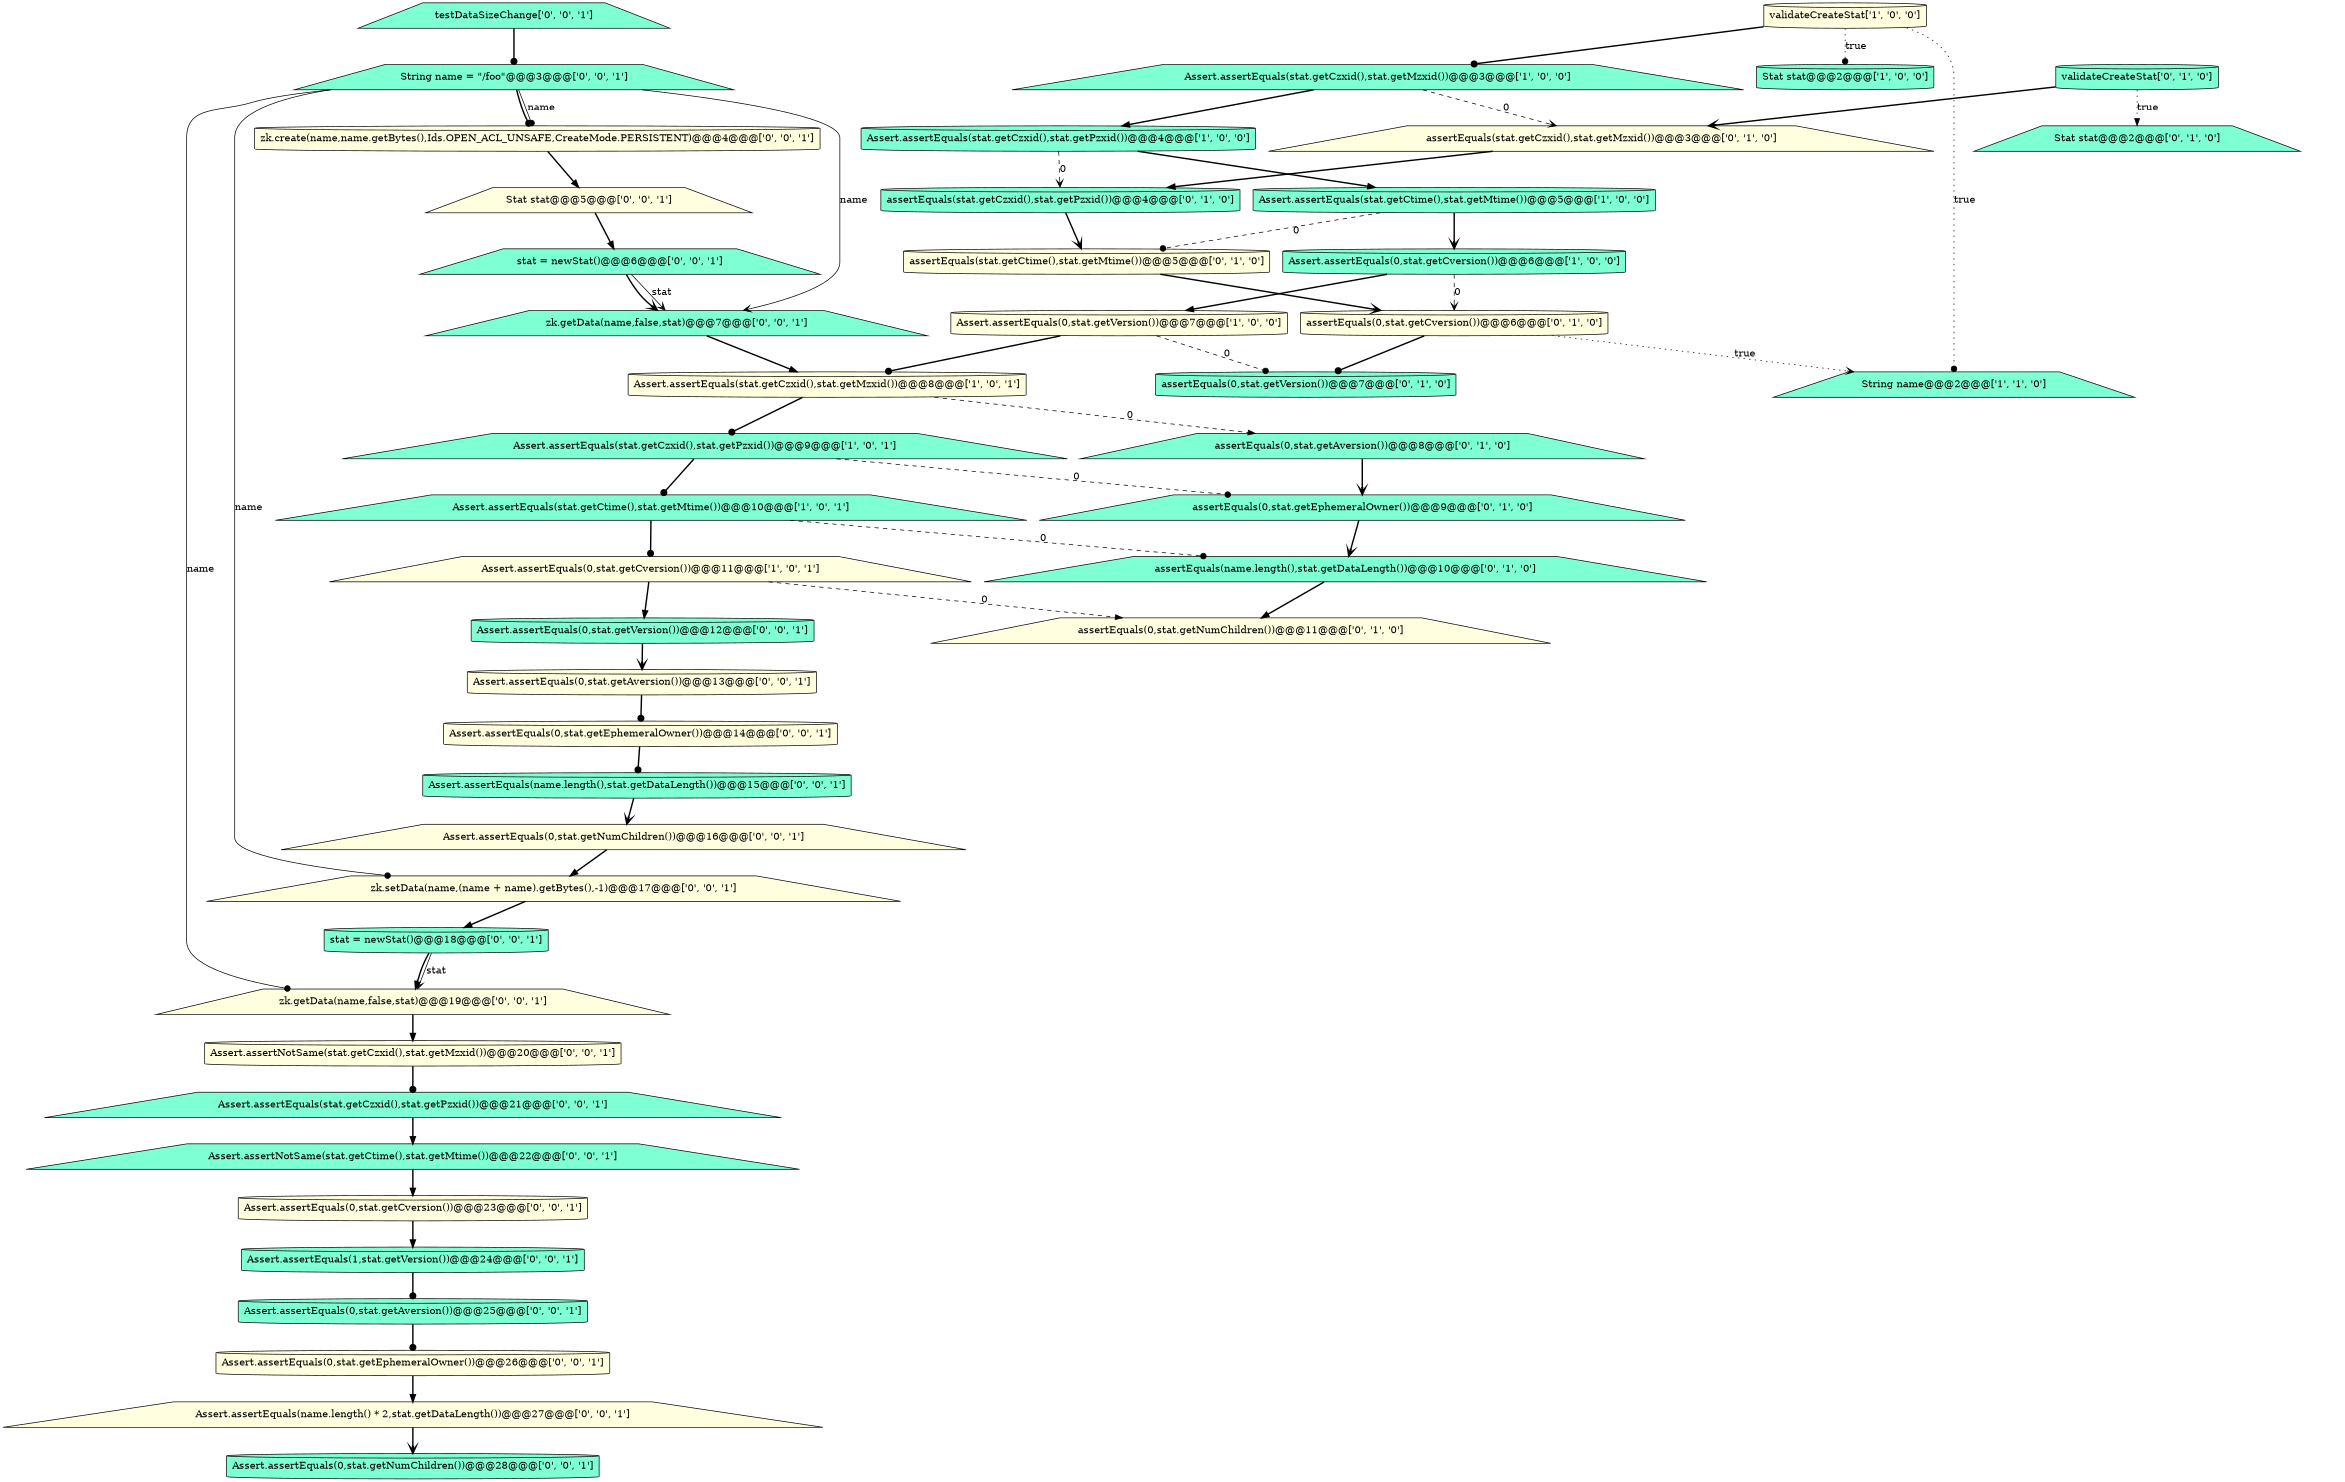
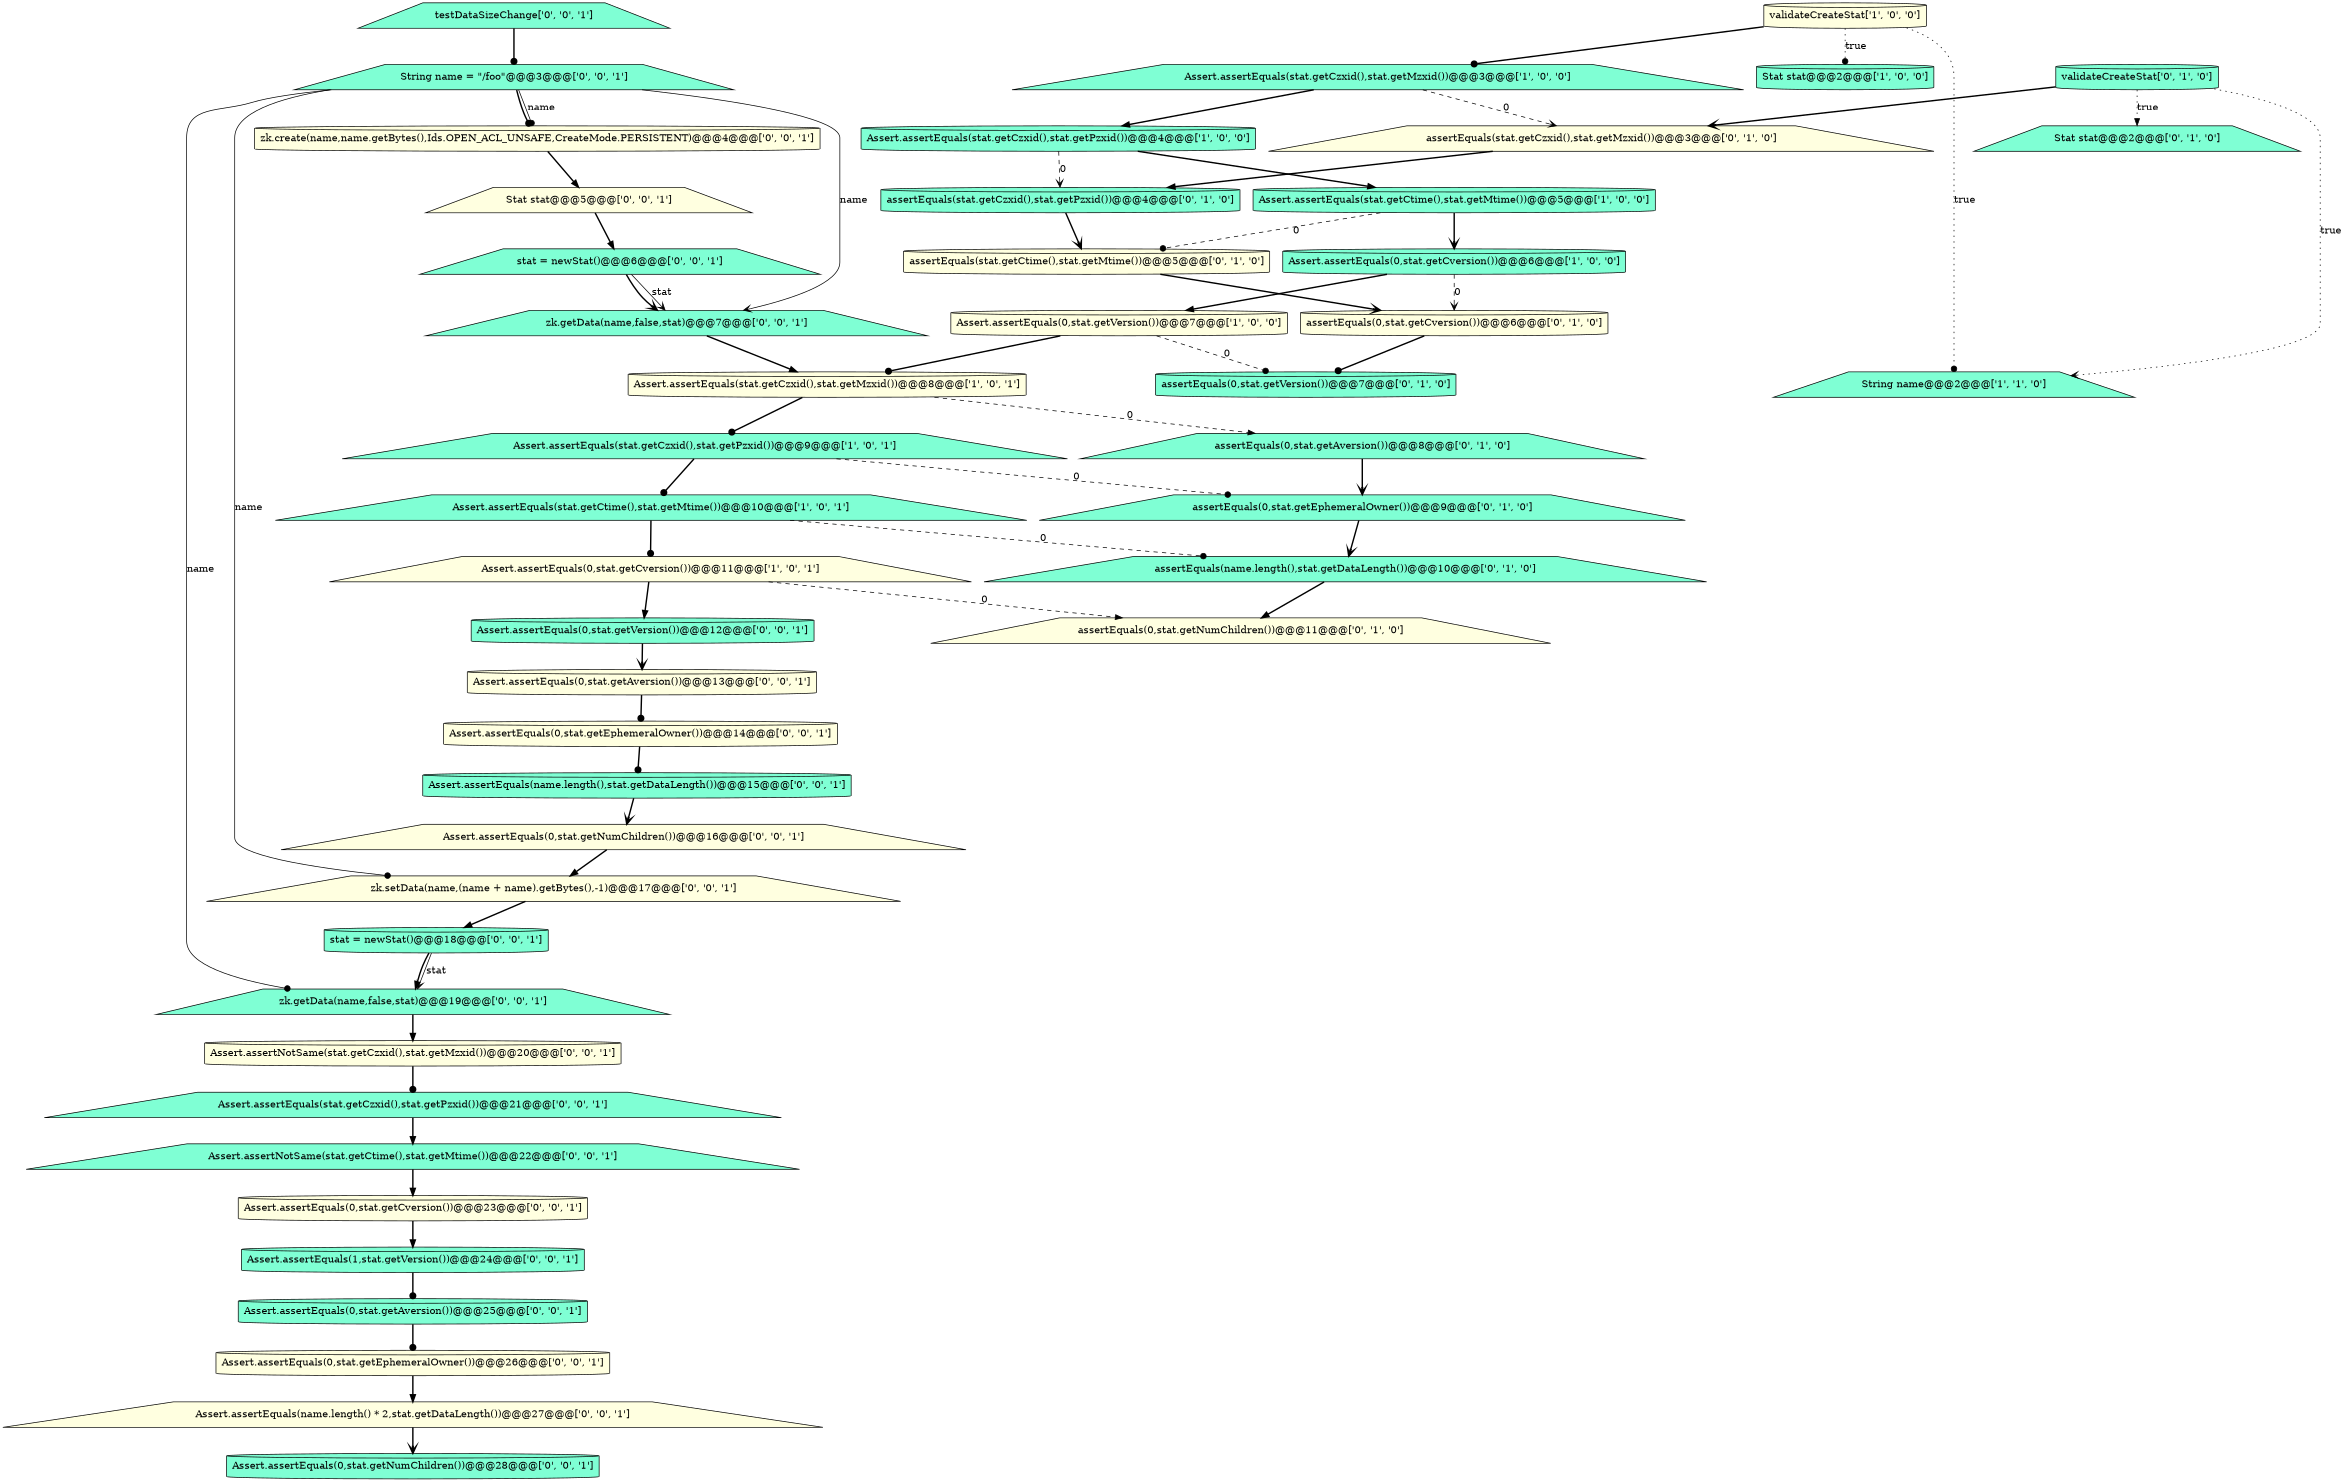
edge "assertEquals(0,stat.getCversion())@@@6@@@['0', '1', '0']" -> "String name@@@2@@@['1', '1', '0']": now "validateCreateStat['0', '1', '0']" -> "String name@@@2@@@['1', '1', '0']"
node "zk.getData(name,false,stat)@@@19@@@['0', '0', '1']": fillcolor lightyellow -> aquamarine
